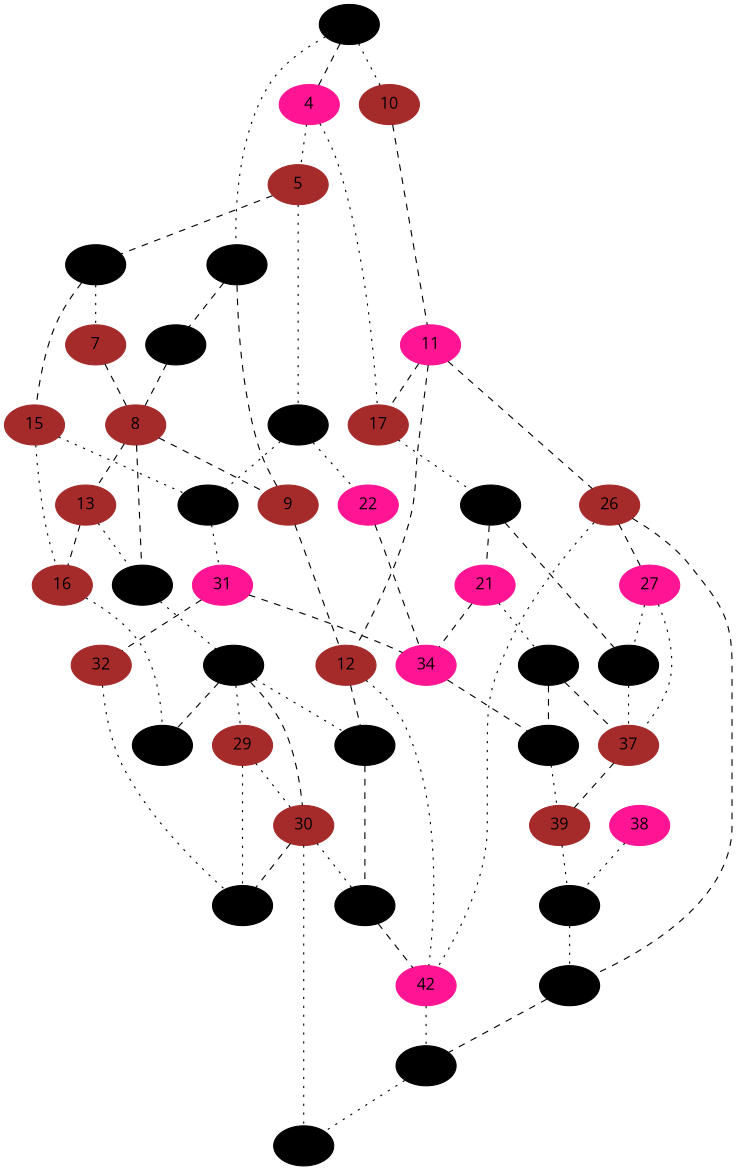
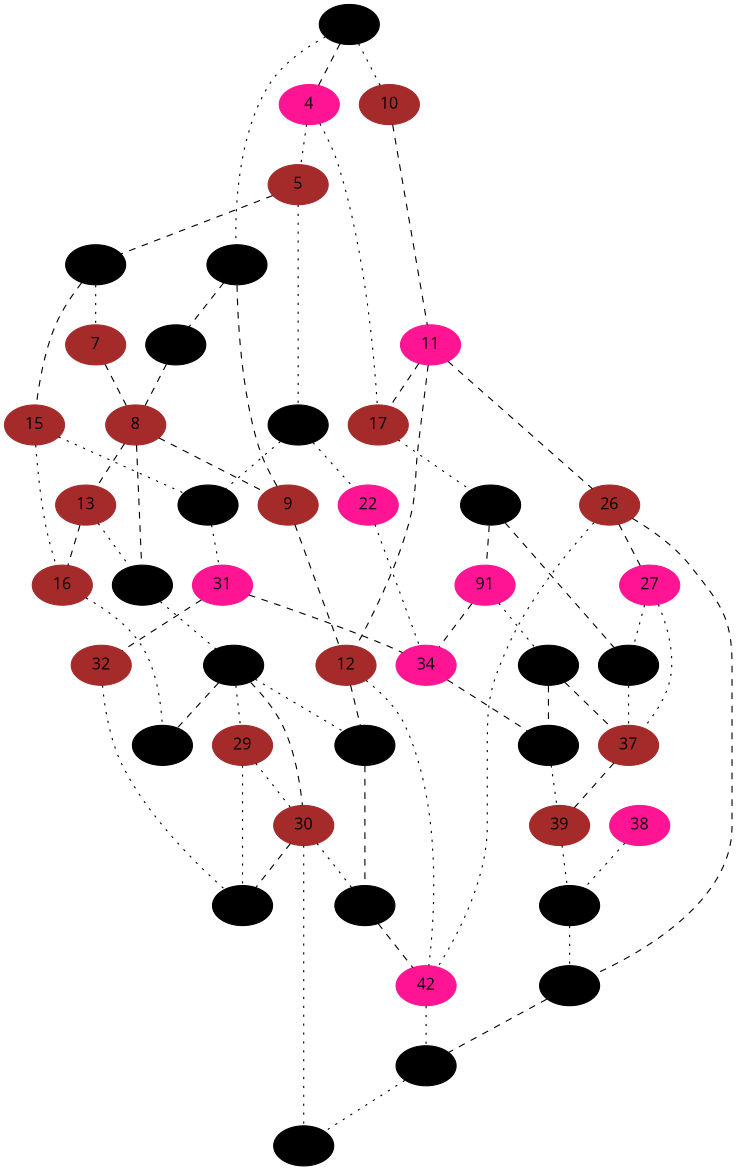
edge "22" -- "34": style dashed -> dotted
node "21": label "21" -> "91"
